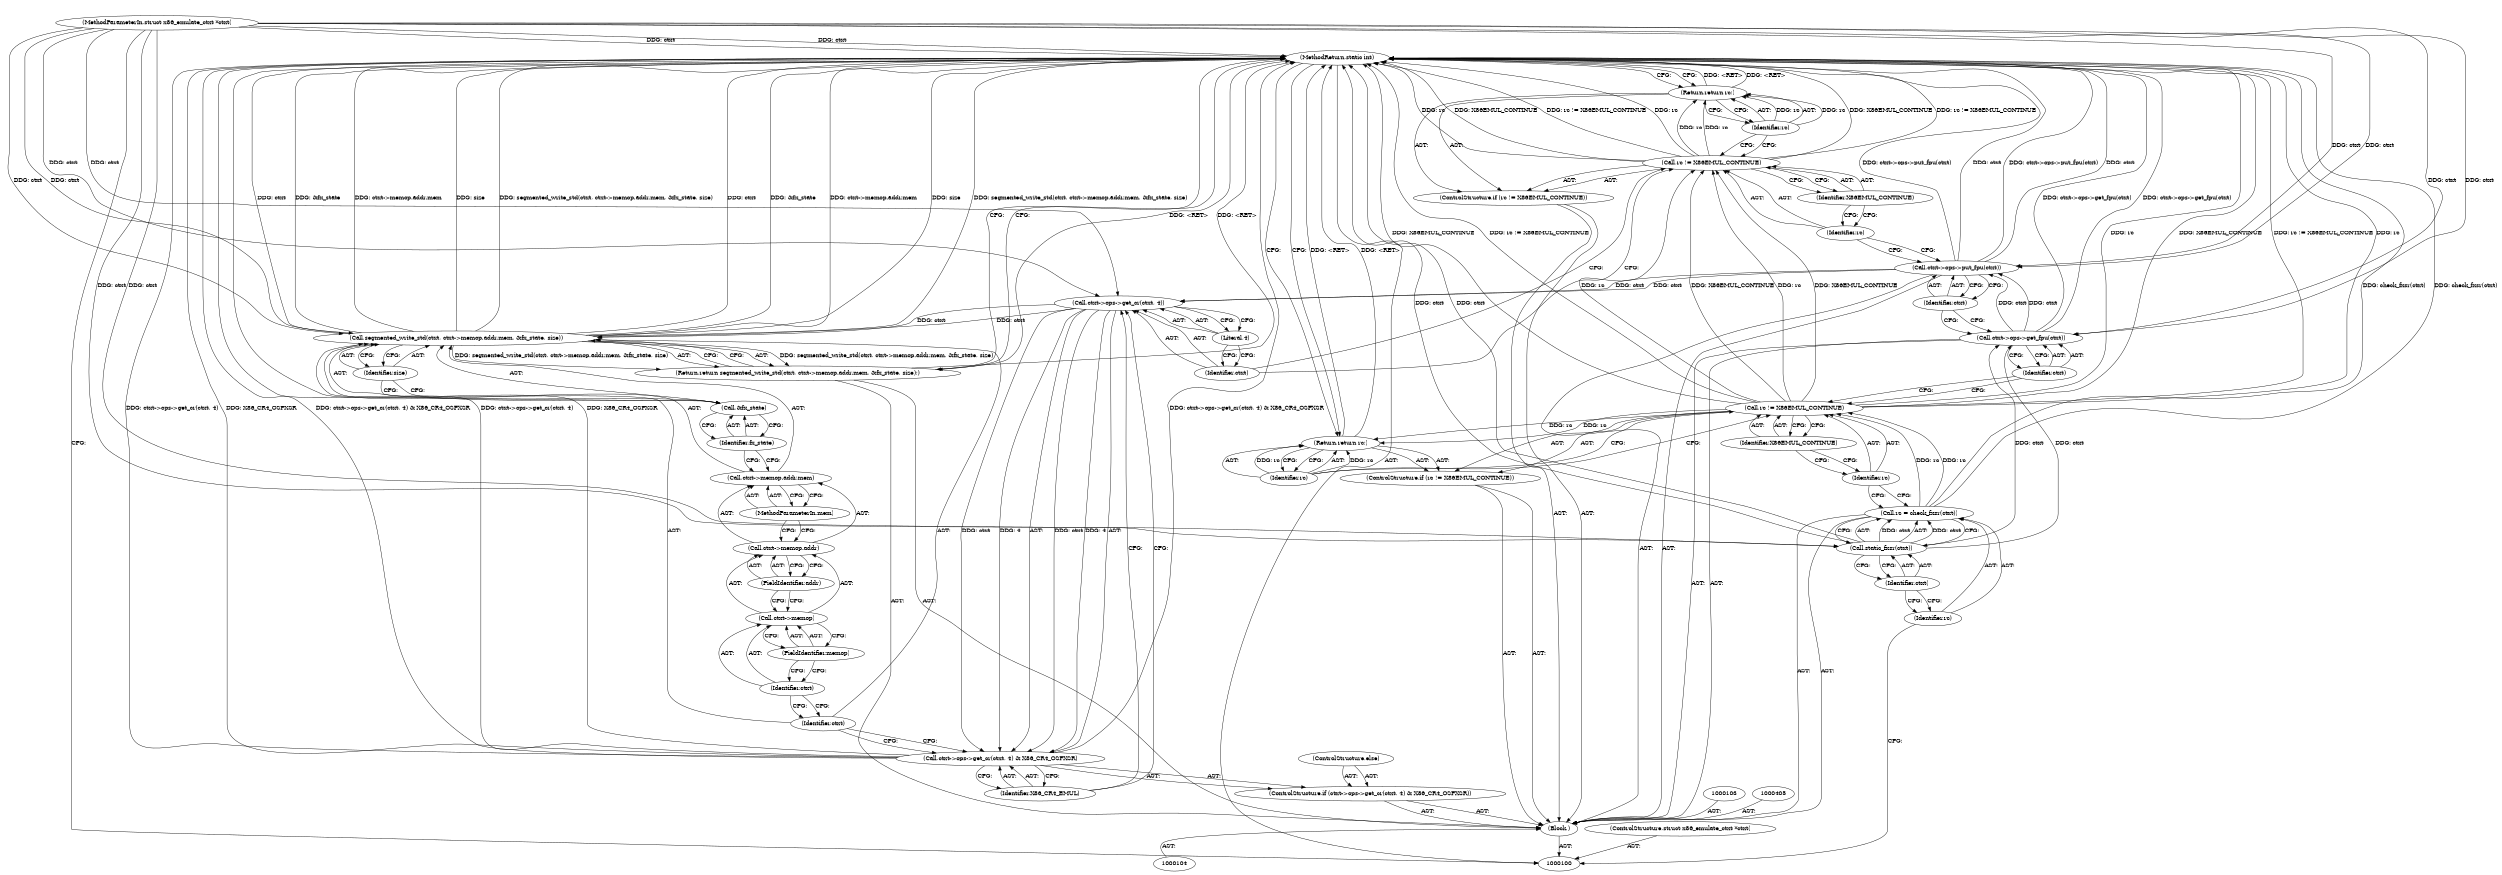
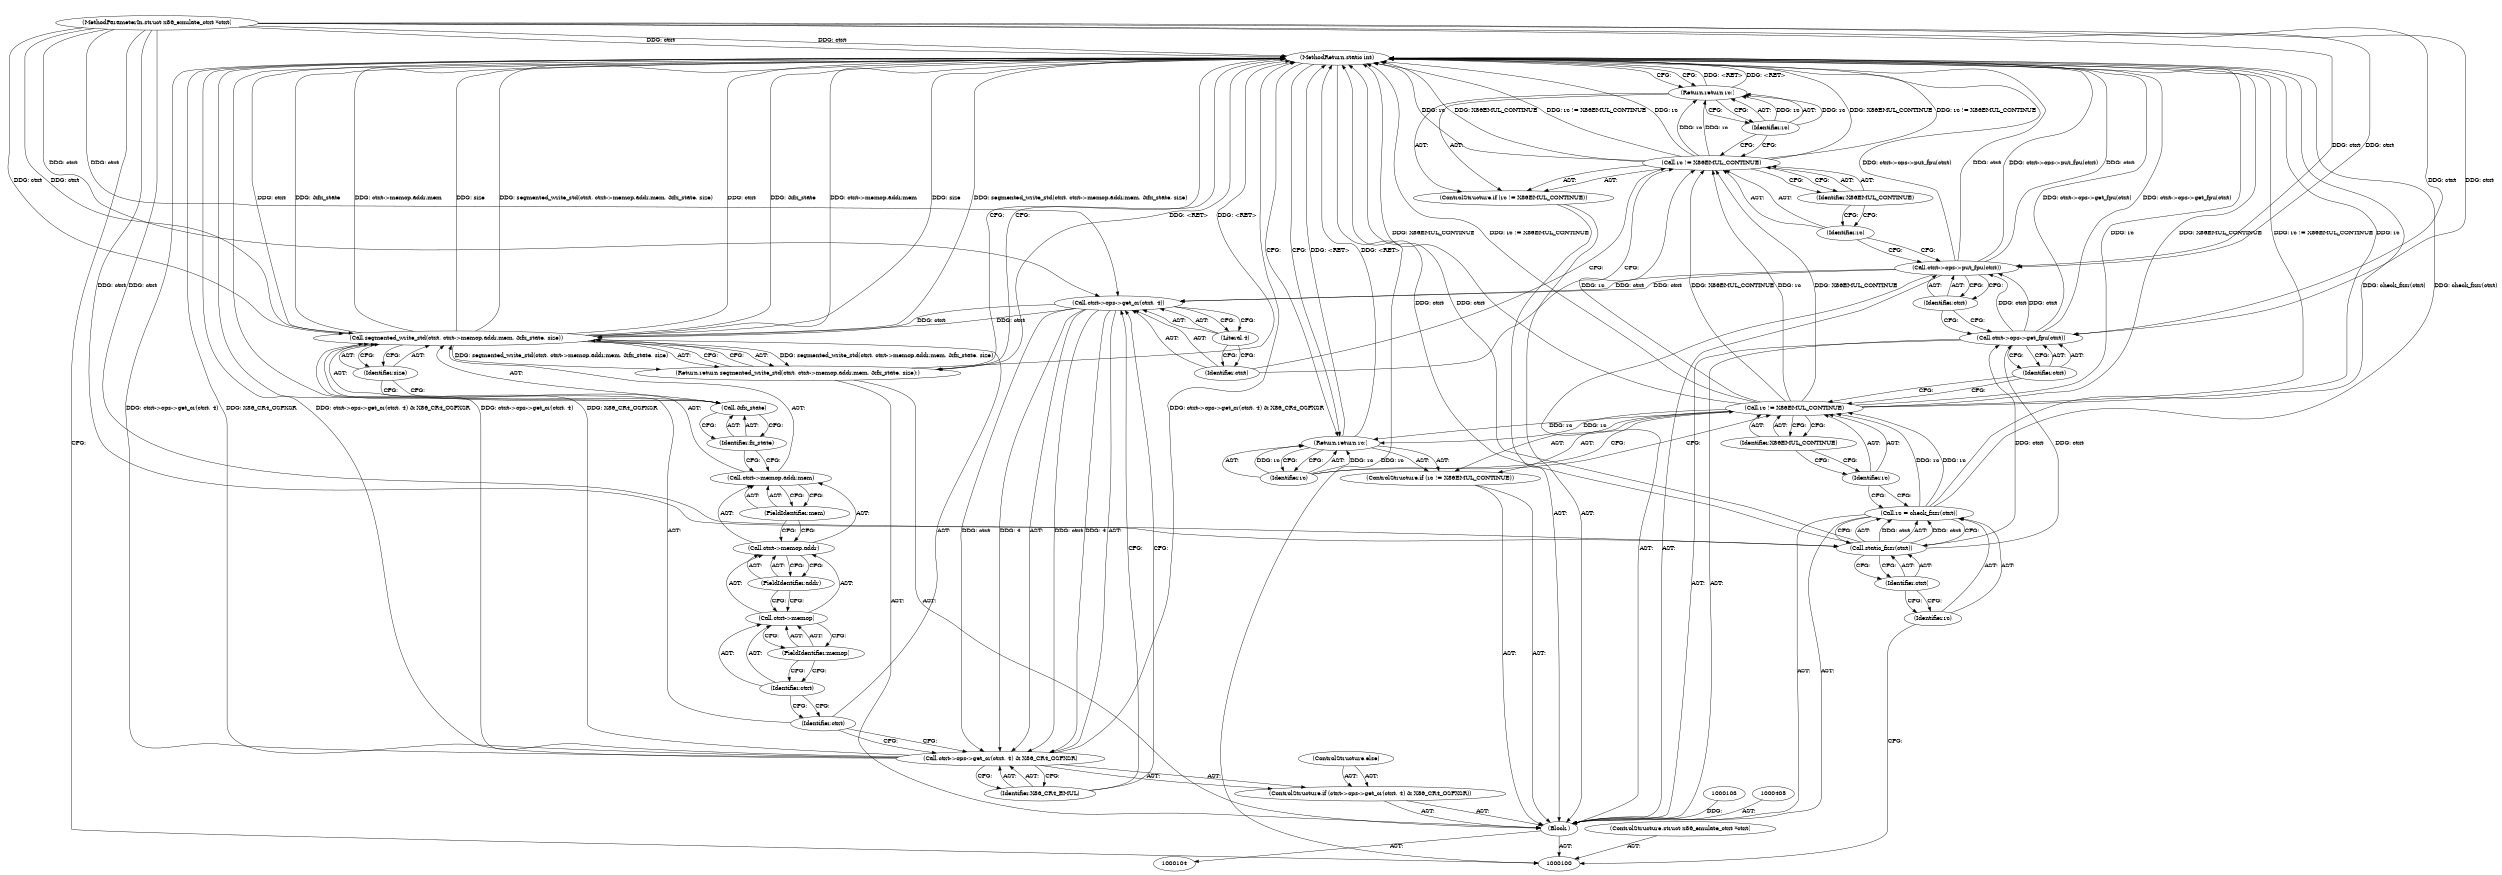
edge "(MethodReturn,static int)" -> "1000100": label "AST: " -> "DDG: rc"
node "(MethodParameterIn,mem)": label "(MethodParameterIn,mem)" -> "(FieldIdentifier,mem)"
edge "1000103" -> "(Block,)": label "AST: " -> "DDG: "
edge "1000104" -> "(Block,)": reversed
